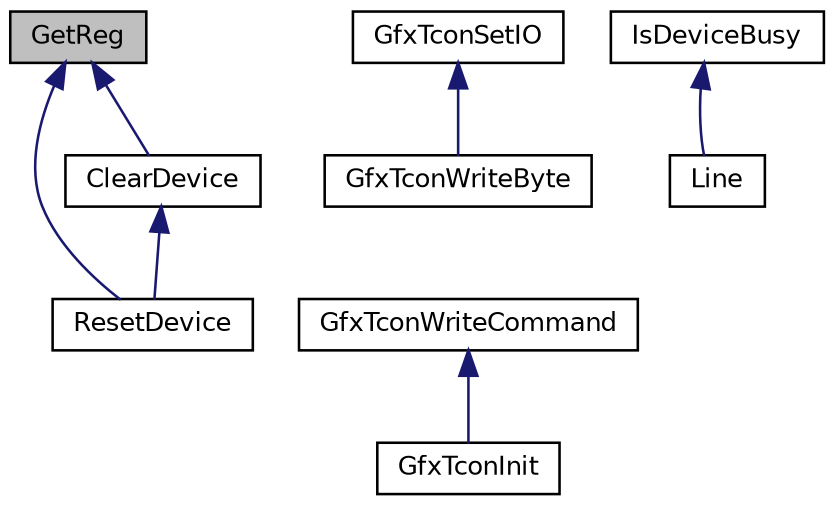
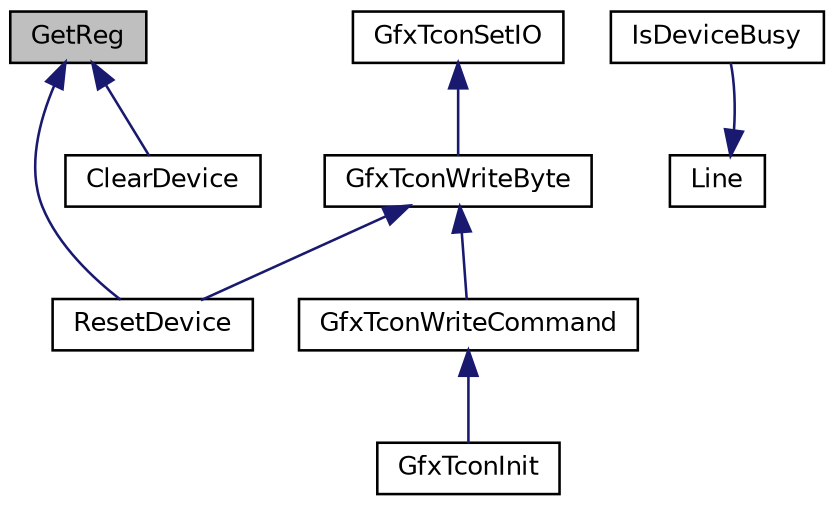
edge "Line" -> "IsDeviceBusy": reversed
edge "ResetDevice" -> "ClearDevice": now "ResetDevice" -> "GfxTconWriteByte"
edge "GfxTconWriteCommand" -> "GfxTconWriteByte": added
